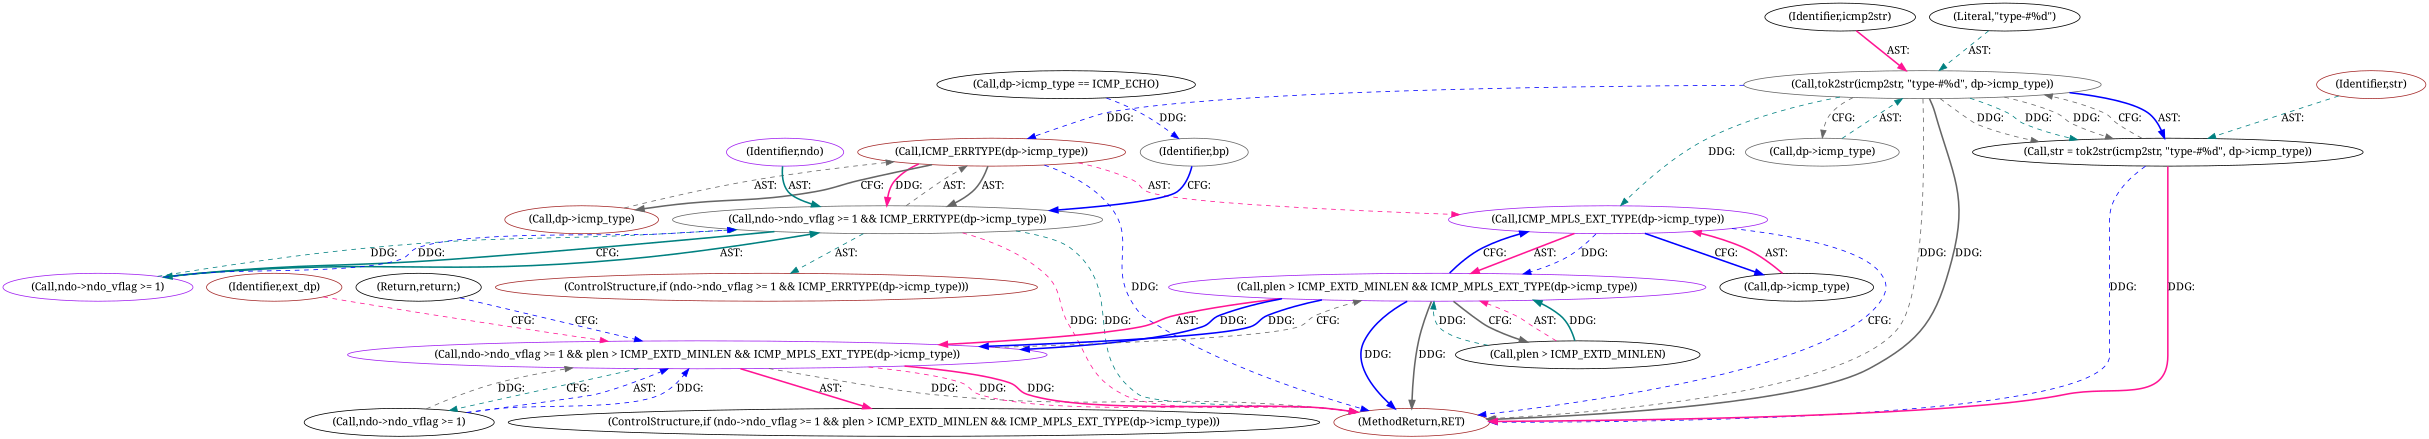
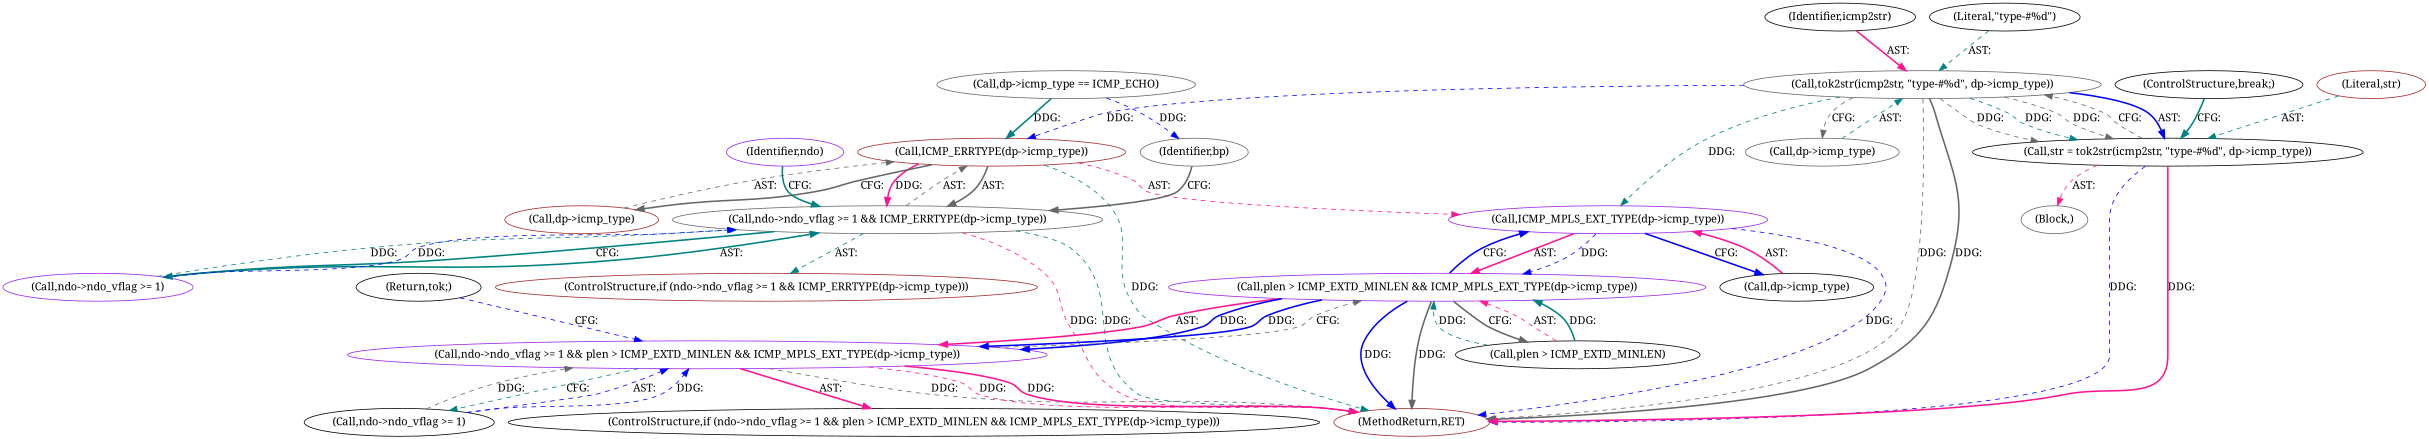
node "(Call,dp->icmp_type == ICMP_ECHO)": color black -> gray40
node "(ControlStructure,break;)": added
node "(Identifier,str)": label "(Identifier,str)" -> "(Literal,str)"
edge "(Call,dp->icmp_type == ICMP_ECHO)" -> "(Call,ICMP_ERRTYPE(dp->icmp_type))": added, label "DDG:"
edge "(Identifier,ndo)" -> "(Call,ndo->ndo_vflag >= 1 && ICMP_ERRTYPE(dp->icmp_type))": label "AST: " -> "CFG: "
edge "(Identifier,bp)" -> "(Call,ndo->ndo_vflag >= 1 && ICMP_ERRTYPE(dp->icmp_type))": color blue -> gray40
node "(Block,)": added
node "(Identifier,ext_dp)": removed
node "(Return,return;)": label "(Return,return;)" -> "(Return,tok;)"
edge "(Call,ICMP_MPLS_EXT_TYPE(dp->icmp_type))" -> "(MethodReturn,RET)": label "CFG: " -> "DDG: "
edge "(Call,ICMP_ERRTYPE(dp->icmp_type))" -> "(MethodReturn,RET)": color blue -> teal
